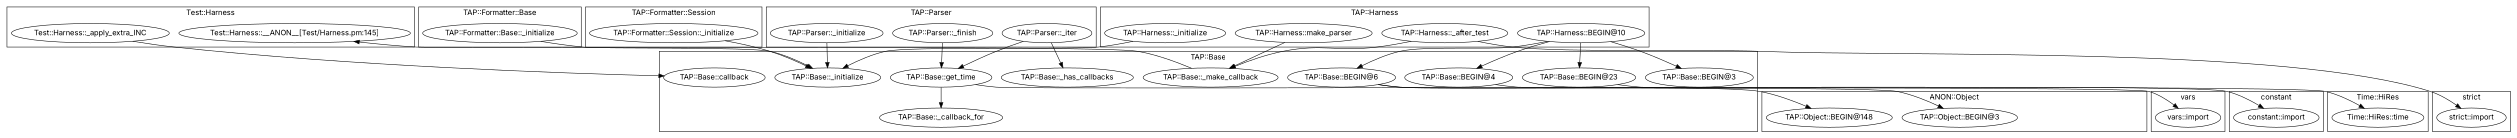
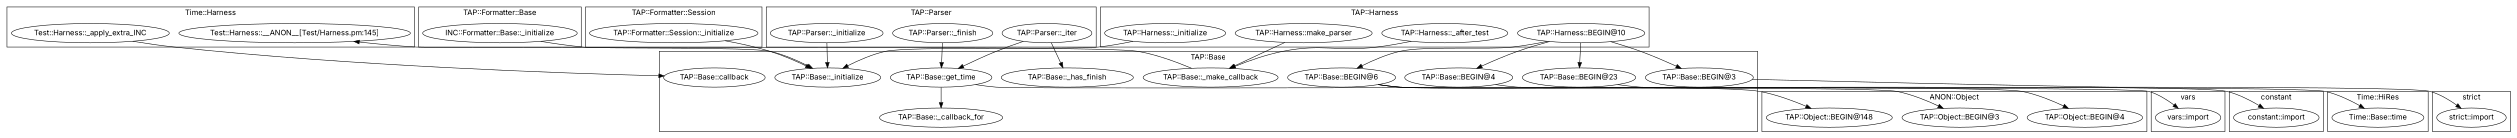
cluster "Test::Harness": label "Test::Harness" -> "Time::Harness"
node "TAP::Formatter::Base::_initialize": label "TAP::Formatter::Base::_initialize" -> "INC::Formatter::Base::_initialize"
edge "TAP::Harness::_after_test" -> "strict::import": now "TAP::Base::BEGIN@3" -> "strict::import"
node "TAP::Base::_has_callbacks": label "TAP::Base::_has_callbacks" -> "TAP::Base::_has_finish"
node "TAP::Object::BEGIN@4": added
node "Time::HiRes::time": label "Time::HiRes::time" -> "Time::Base::time"
